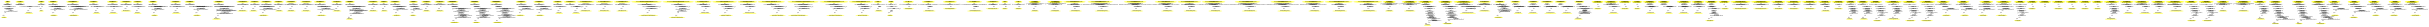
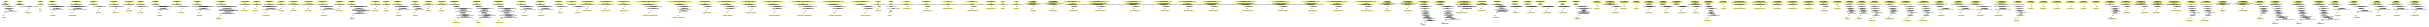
node "4:  method_methodOnlyApplyOnceEvenIfImplementsBothInterfaces *&return:int=5 [line 411]": label "4:  method_methodOnlyApplyOnceEvenIfImplementsBothInterfaces *&return:int=5 [line 411]" -> "4:  method_body *&return:int=5 [line 411]"
node "2: Exit void TestRuleTest$MethodExampleTest.nothing()": added
